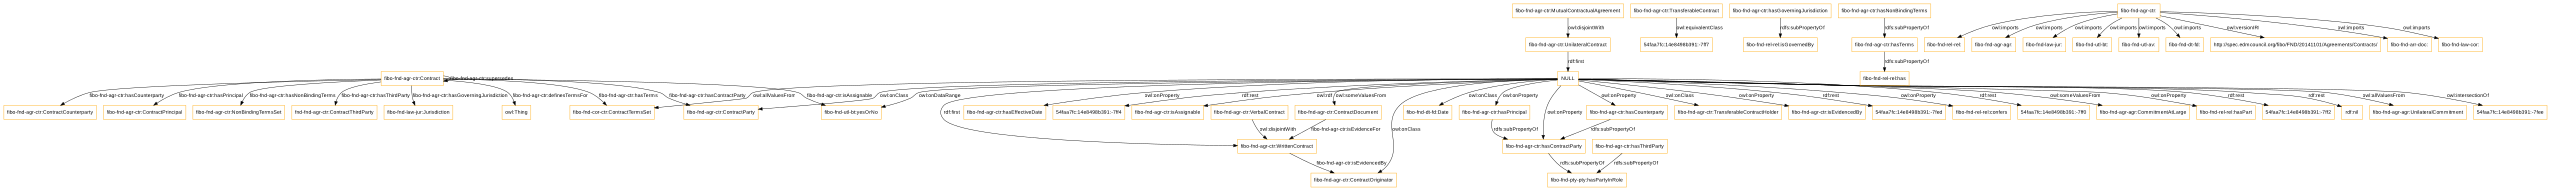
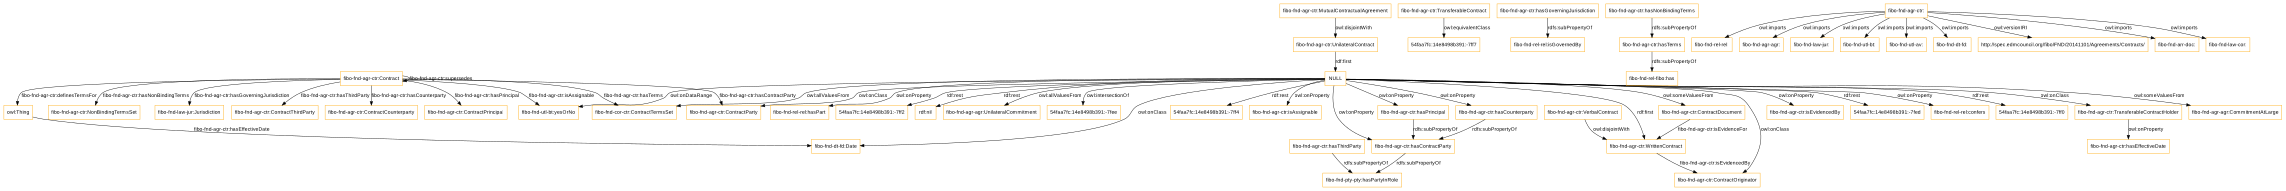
node "fibo-fnd-rel-rel:has": label "fibo-fnd-rel-rel:has" -> "fibo-fnd-rel-fibo:has"
edge "NULL" -> "fibo-fnd-agr-ctr:hasEffectiveDate": now "fibo-fnd-agr-ctr:TransferableContractHolder" -> "fibo-fnd-agr-ctr:hasEffectiveDate"
edge "NULL" -> "fibo-fnd-agr-ctr:isAssignable": label "owl:rdf" -> "owl:onProperty"
node "fnd-fnd-agr-ctr:ContractThirdParty": label "fnd-fnd-agr-ctr:ContractThirdParty" -> "fibo-fnd-agr-ctr:ContractThirdParty"
edge "owl:Thing" -> "fibo-fnd-dt-fd:Date": added, label "fibo-fnd-agr-ctr:hasEffectiveDate"
